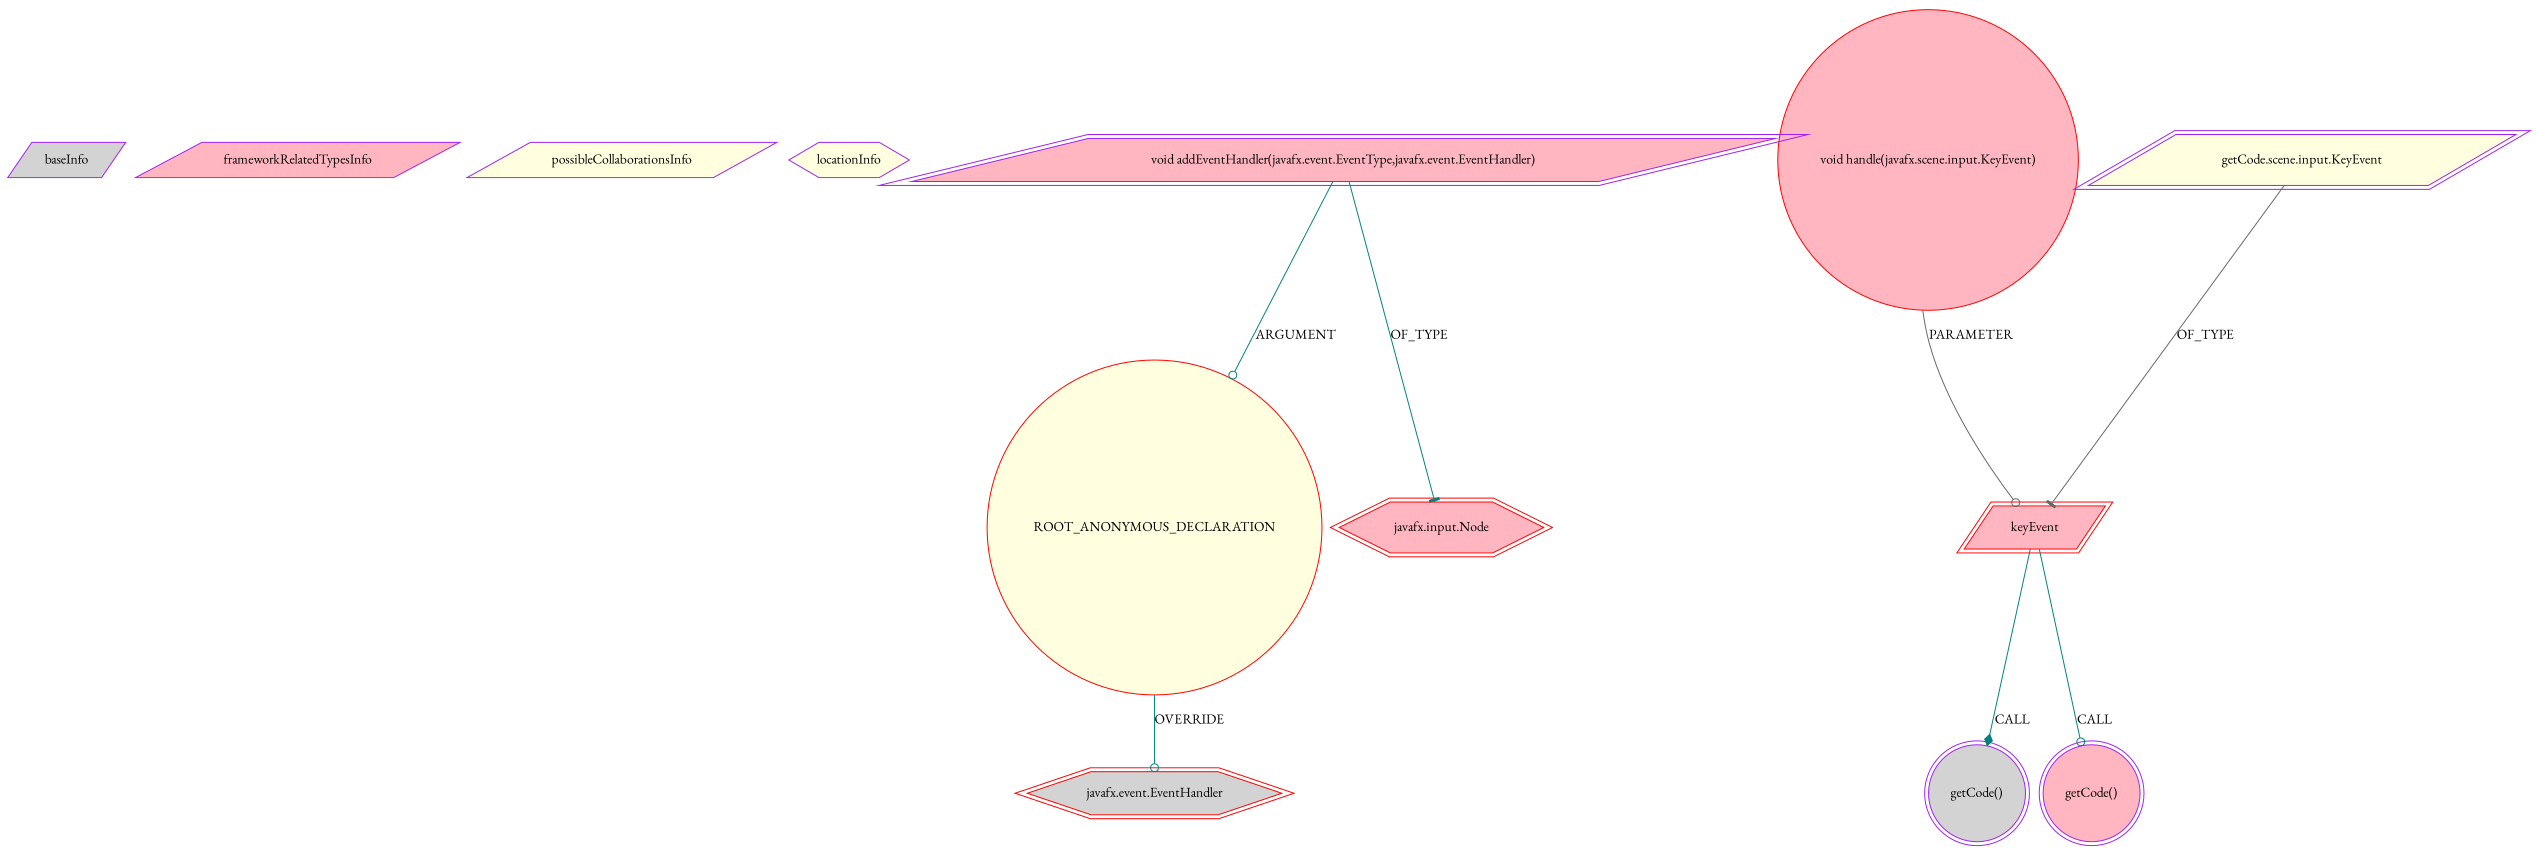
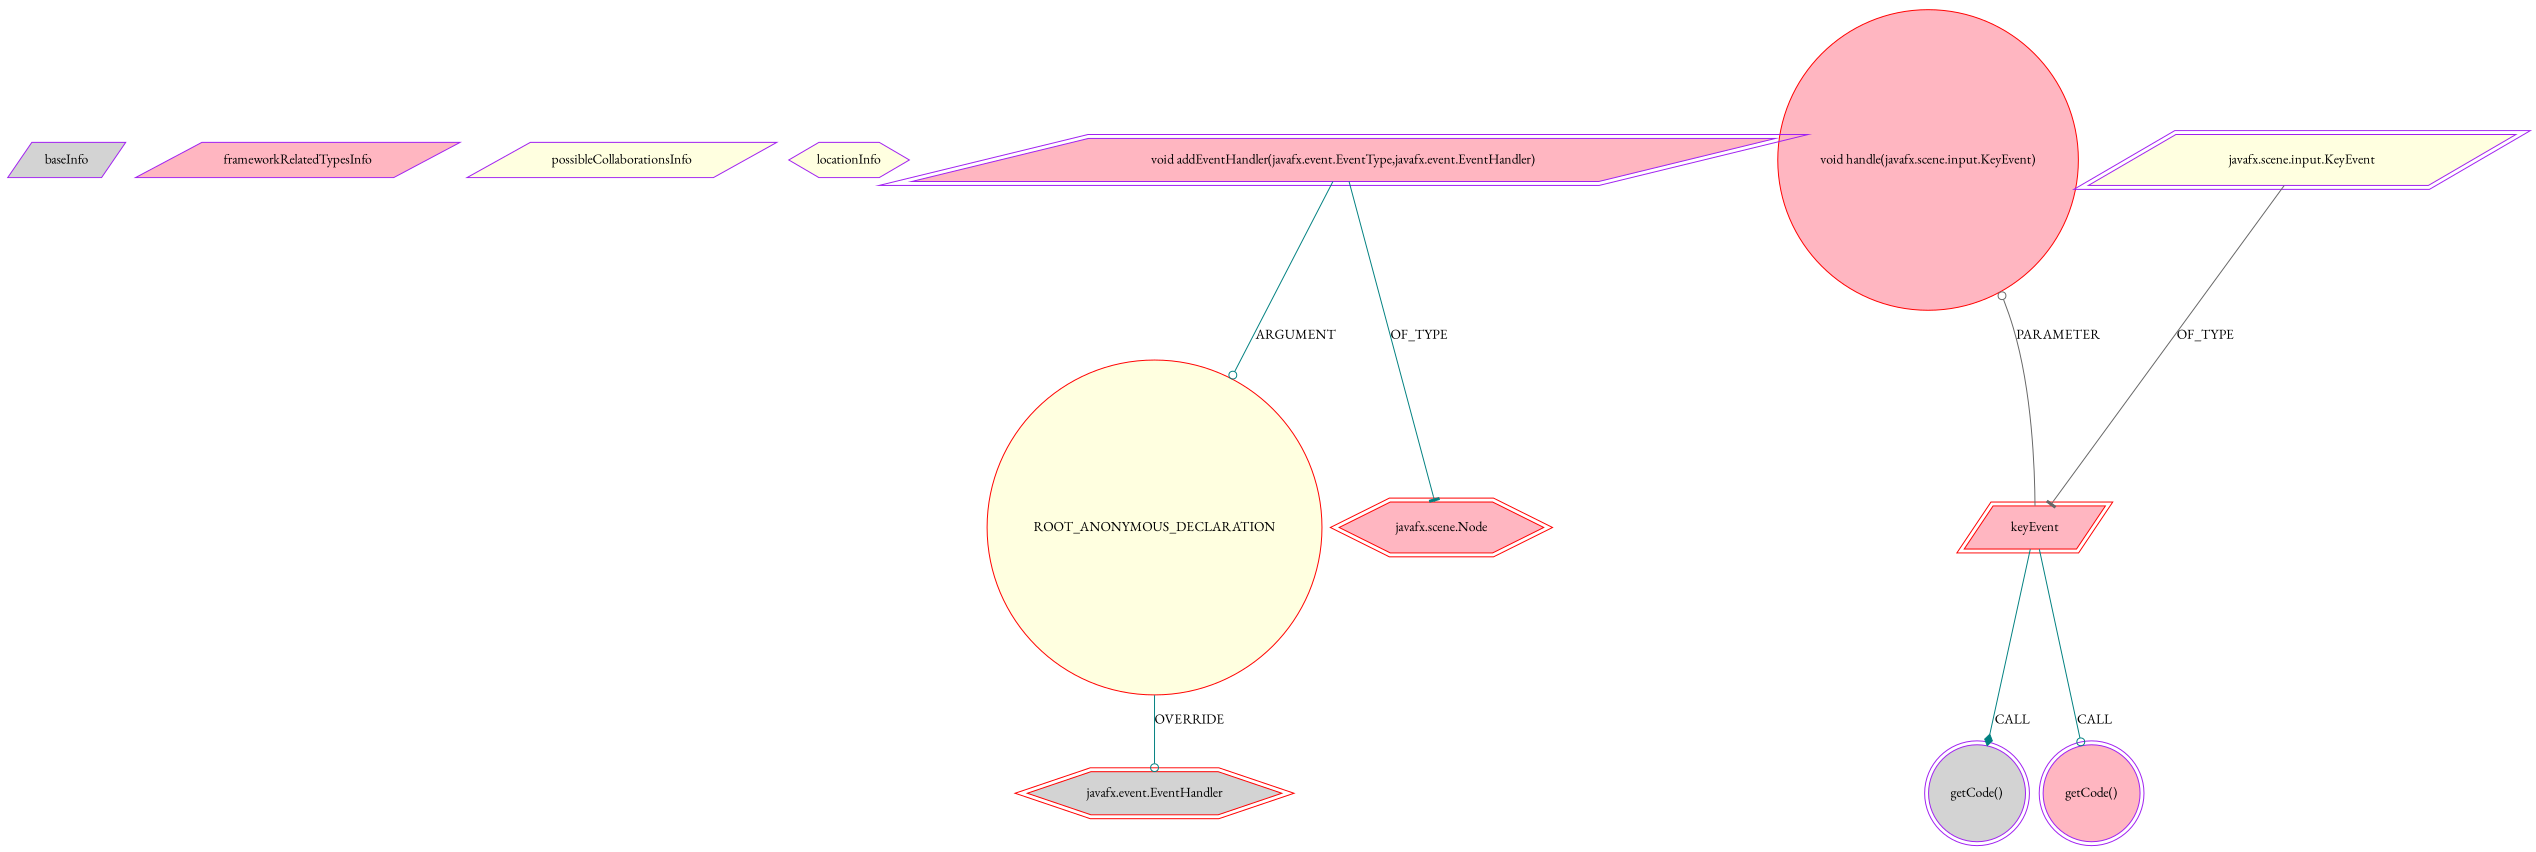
node "getCode.scene.input.KeyEvent": label "getCode.scene.input.KeyEvent" -> "javafx.scene.input.KeyEvent"
edge "void handle(javafx.scene.input.KeyEvent)" -> "keyEvent": reversed
node "javafx.input.Node": label "javafx.input.Node" -> "javafx.scene.Node"
